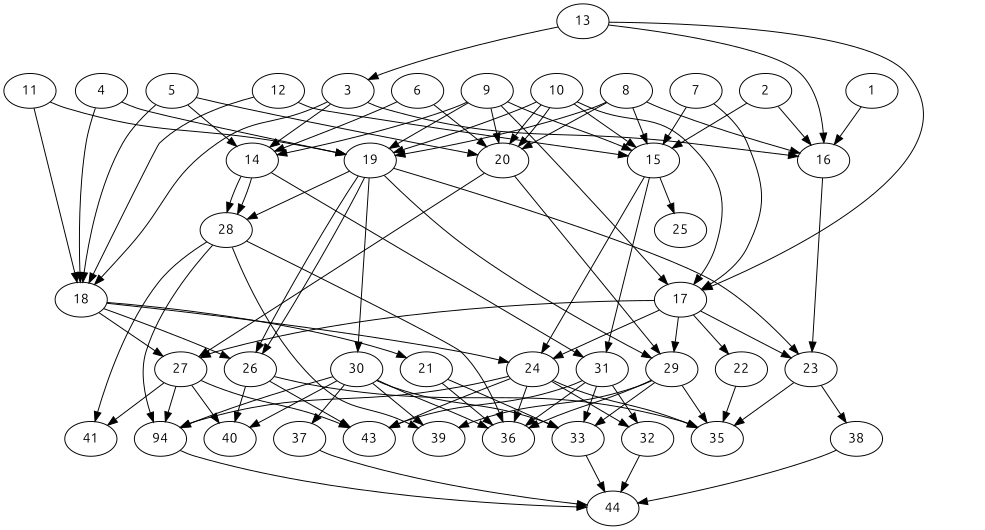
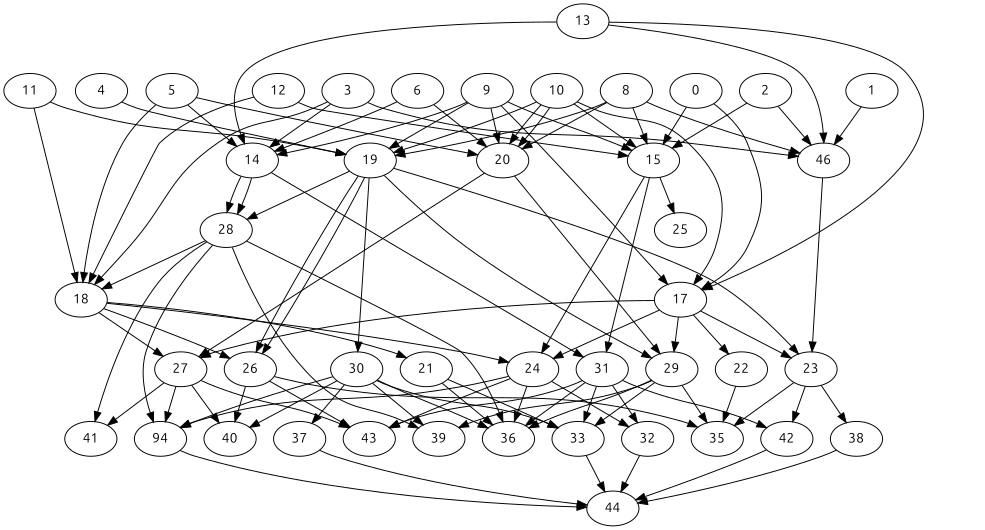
edge "13" -> "3": now "13" -> "14"
node "7": label "7" -> "0"
node "16": label "16" -> "46"
edge "4" -> "18": now "28" -> "18"
edge "24" -> "35": removed
node "42": added
